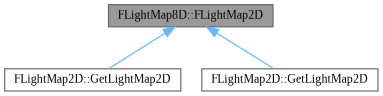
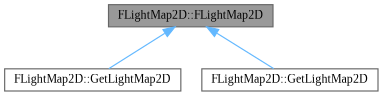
node "FLightMap8D::FLightMap2D": label "FLightMap8D::FLightMap2D" -> "FLightMap2D::FLightMap2D"
